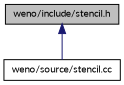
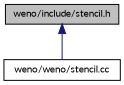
node "weno/source/stencil.cc": label "weno/source/stencil.cc" -> "weno/weno/stencil.cc"
